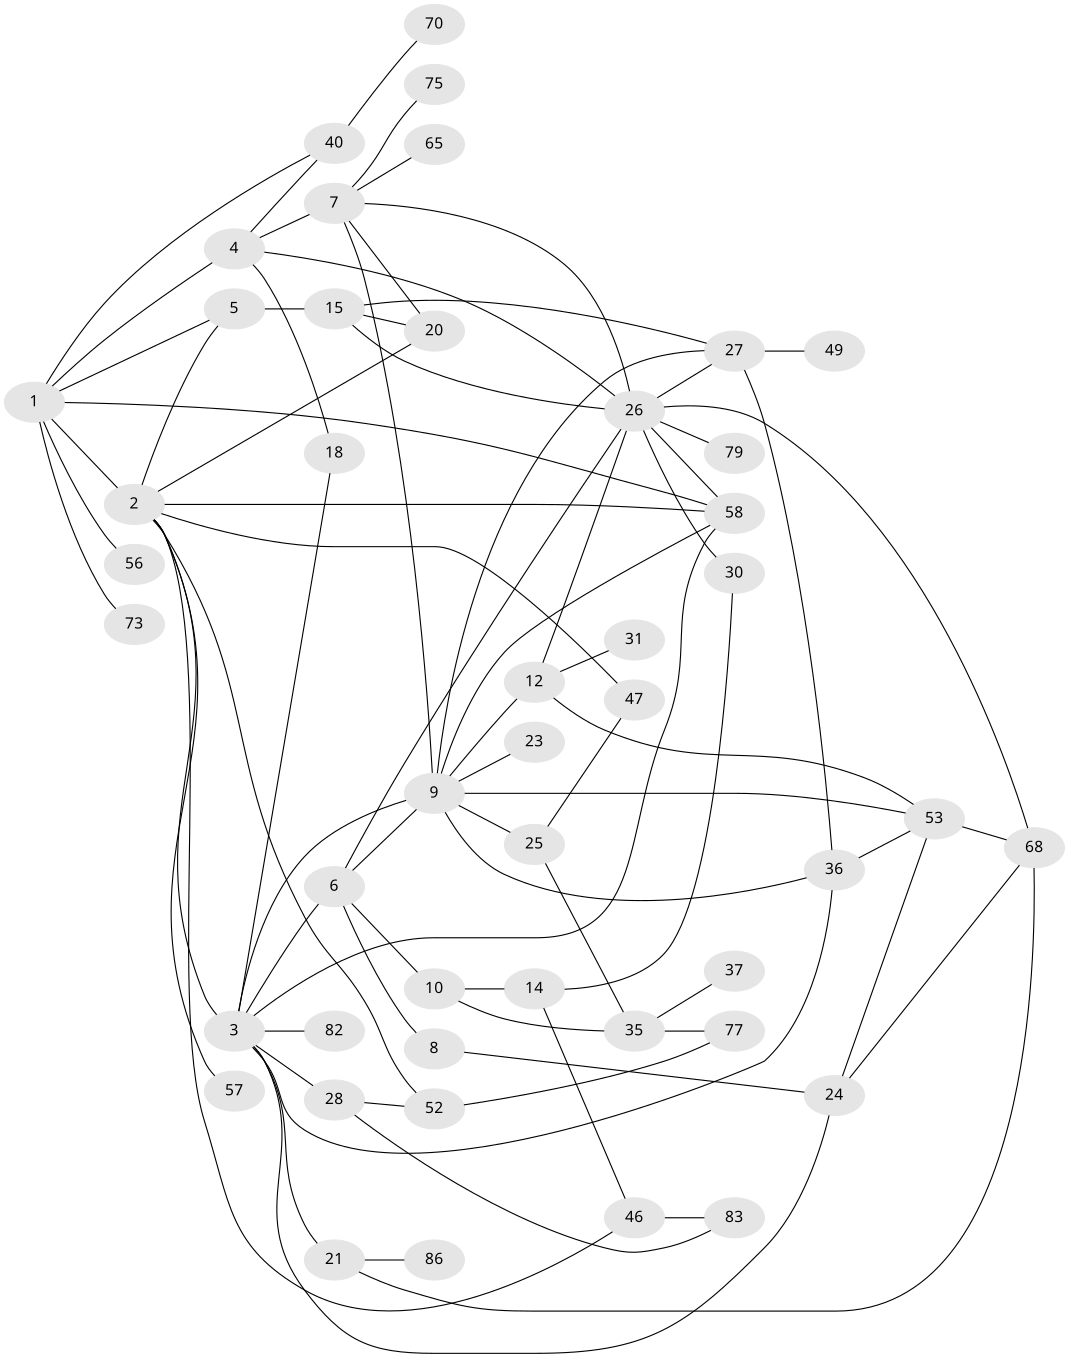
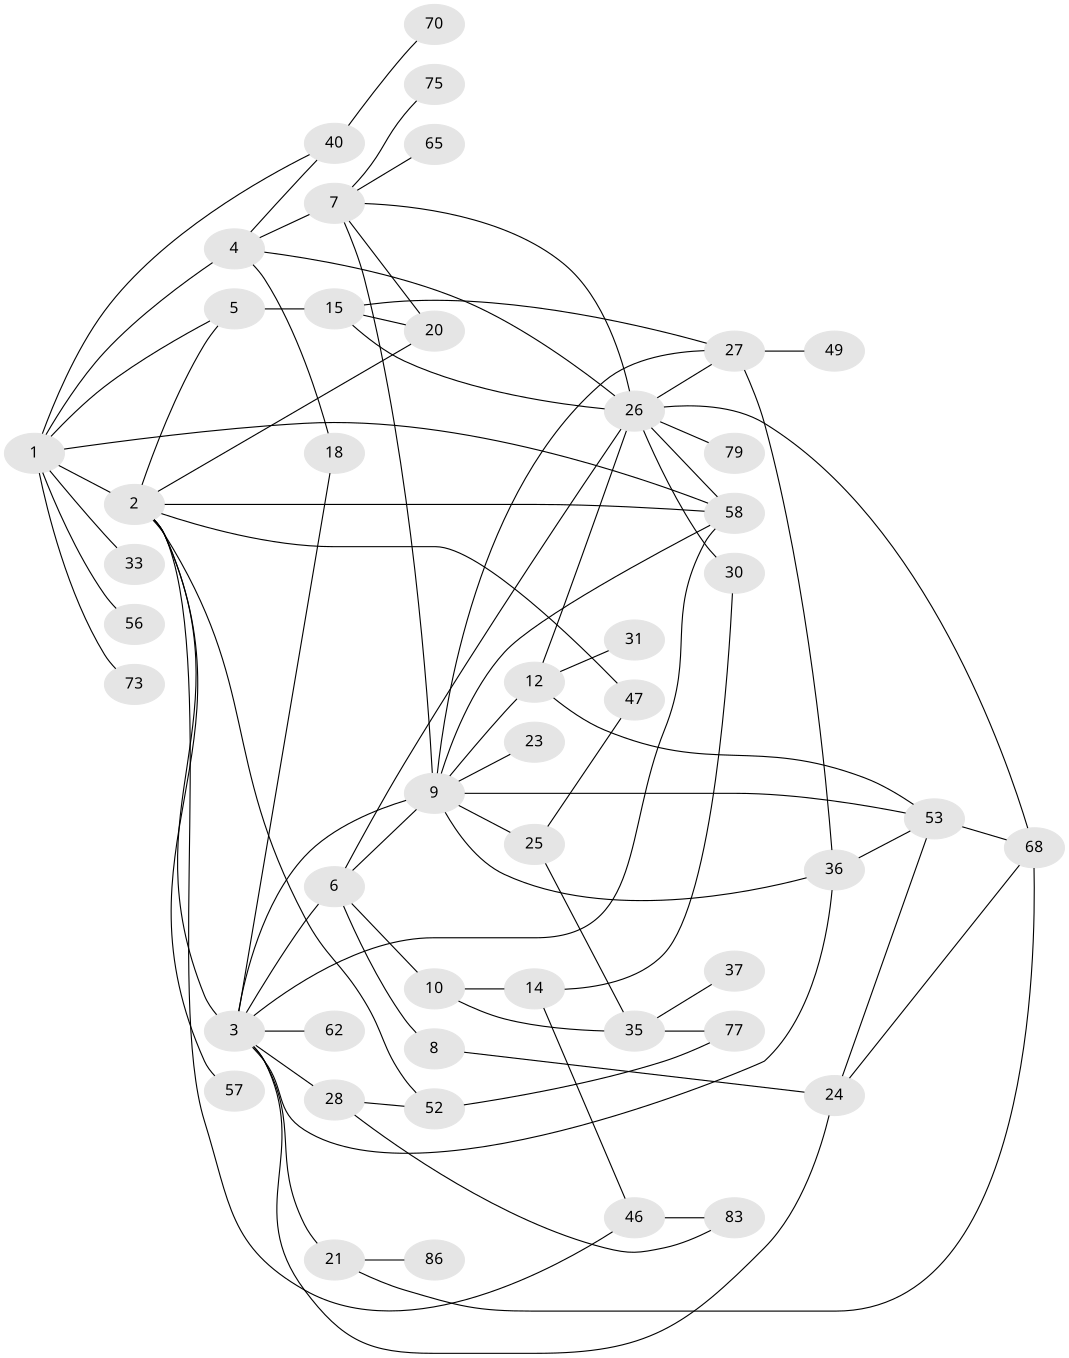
node "33": added
node "82": label "82" -> "62"
